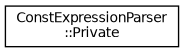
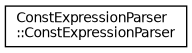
node "ConstExpressionParser ::Private": label "ConstExpressionParser ::Private" -> "ConstExpressionParser ::ConstExpressionParser"
